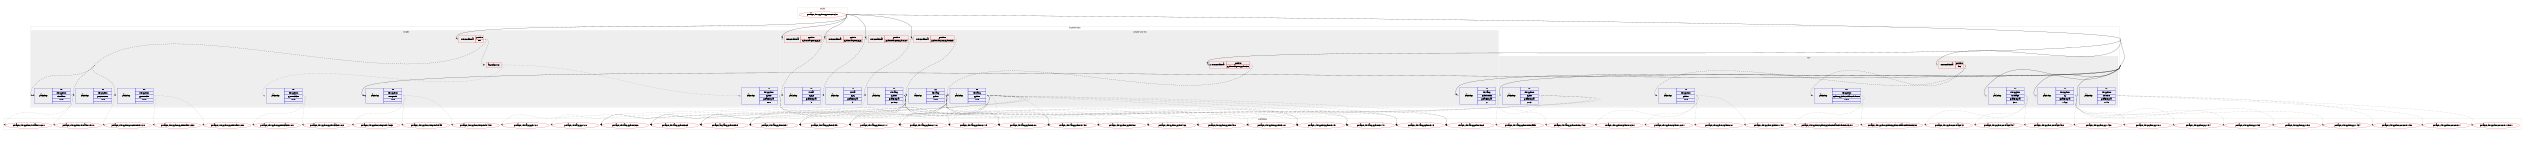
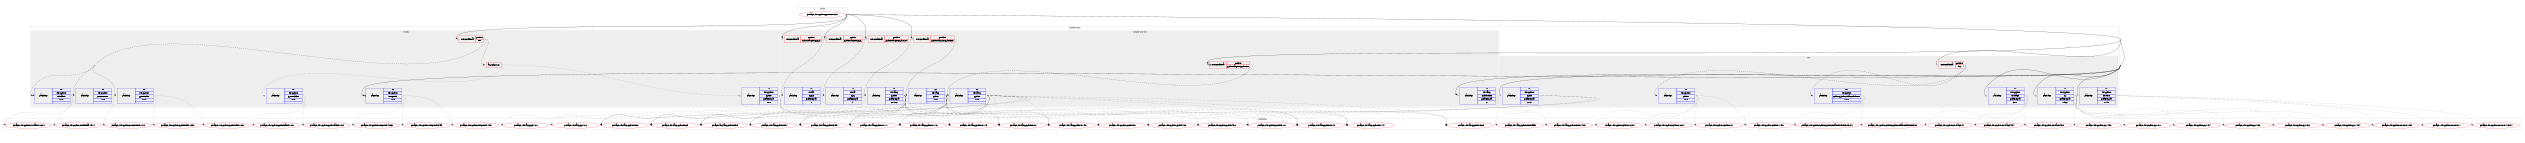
node "portage://dev-python/virtualenv-15.1.0": label "portage://dev-python/virtualenv-15.1.0" -> "portage://dev-python/conditional-15.1.0"
node "portage://dev-pytest/python-3.7.5": label "portage://dev-pytest/python-3.7.5" -> "portage://dev-lang/python-3.7.5"
node "portage://dev-lang/python-3.7.3": removed
